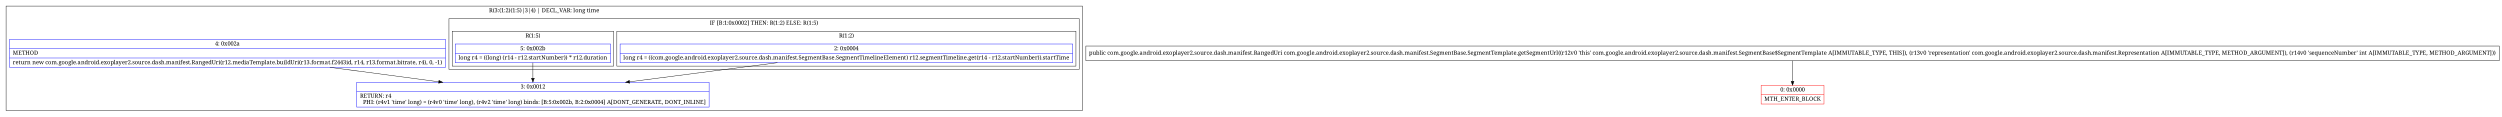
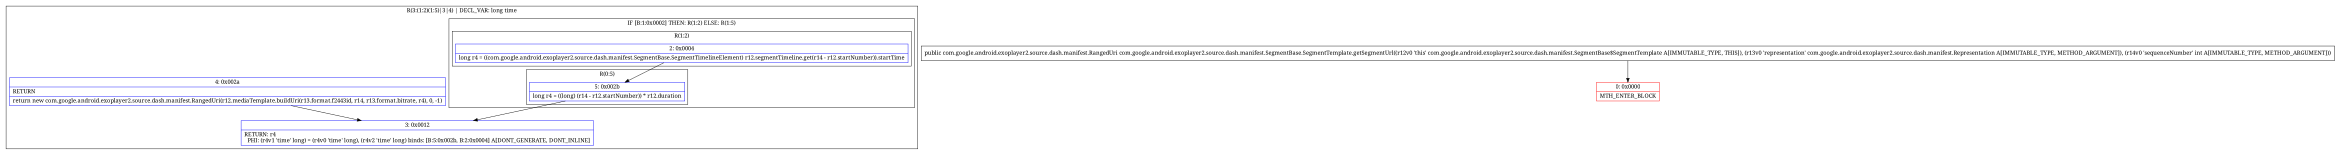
cluster "R(1:5)": label "R(1:5)" -> "R(0:5)"
node "4: 0x002a": text "METHOD" -> "RETURN"
edge "2: 0x0004" -> "3: 0x0012": now "2: 0x0004" -> "5: 0x002b"
